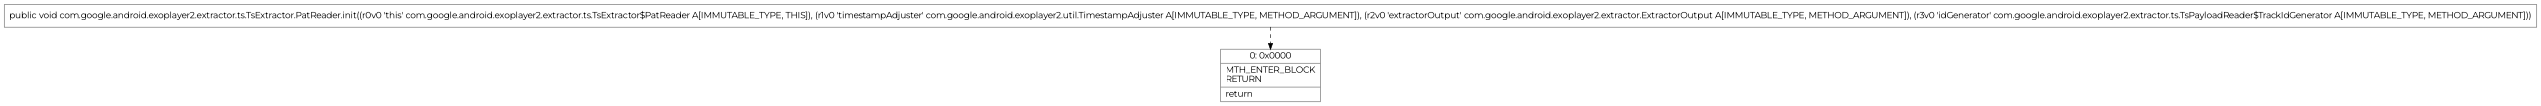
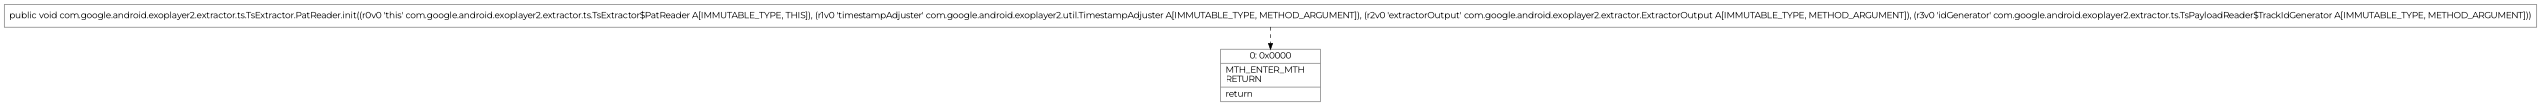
node "0: 0x0000": text "MTH_ENTER_BLOCK" -> "MTH_ENTER_MTH"
